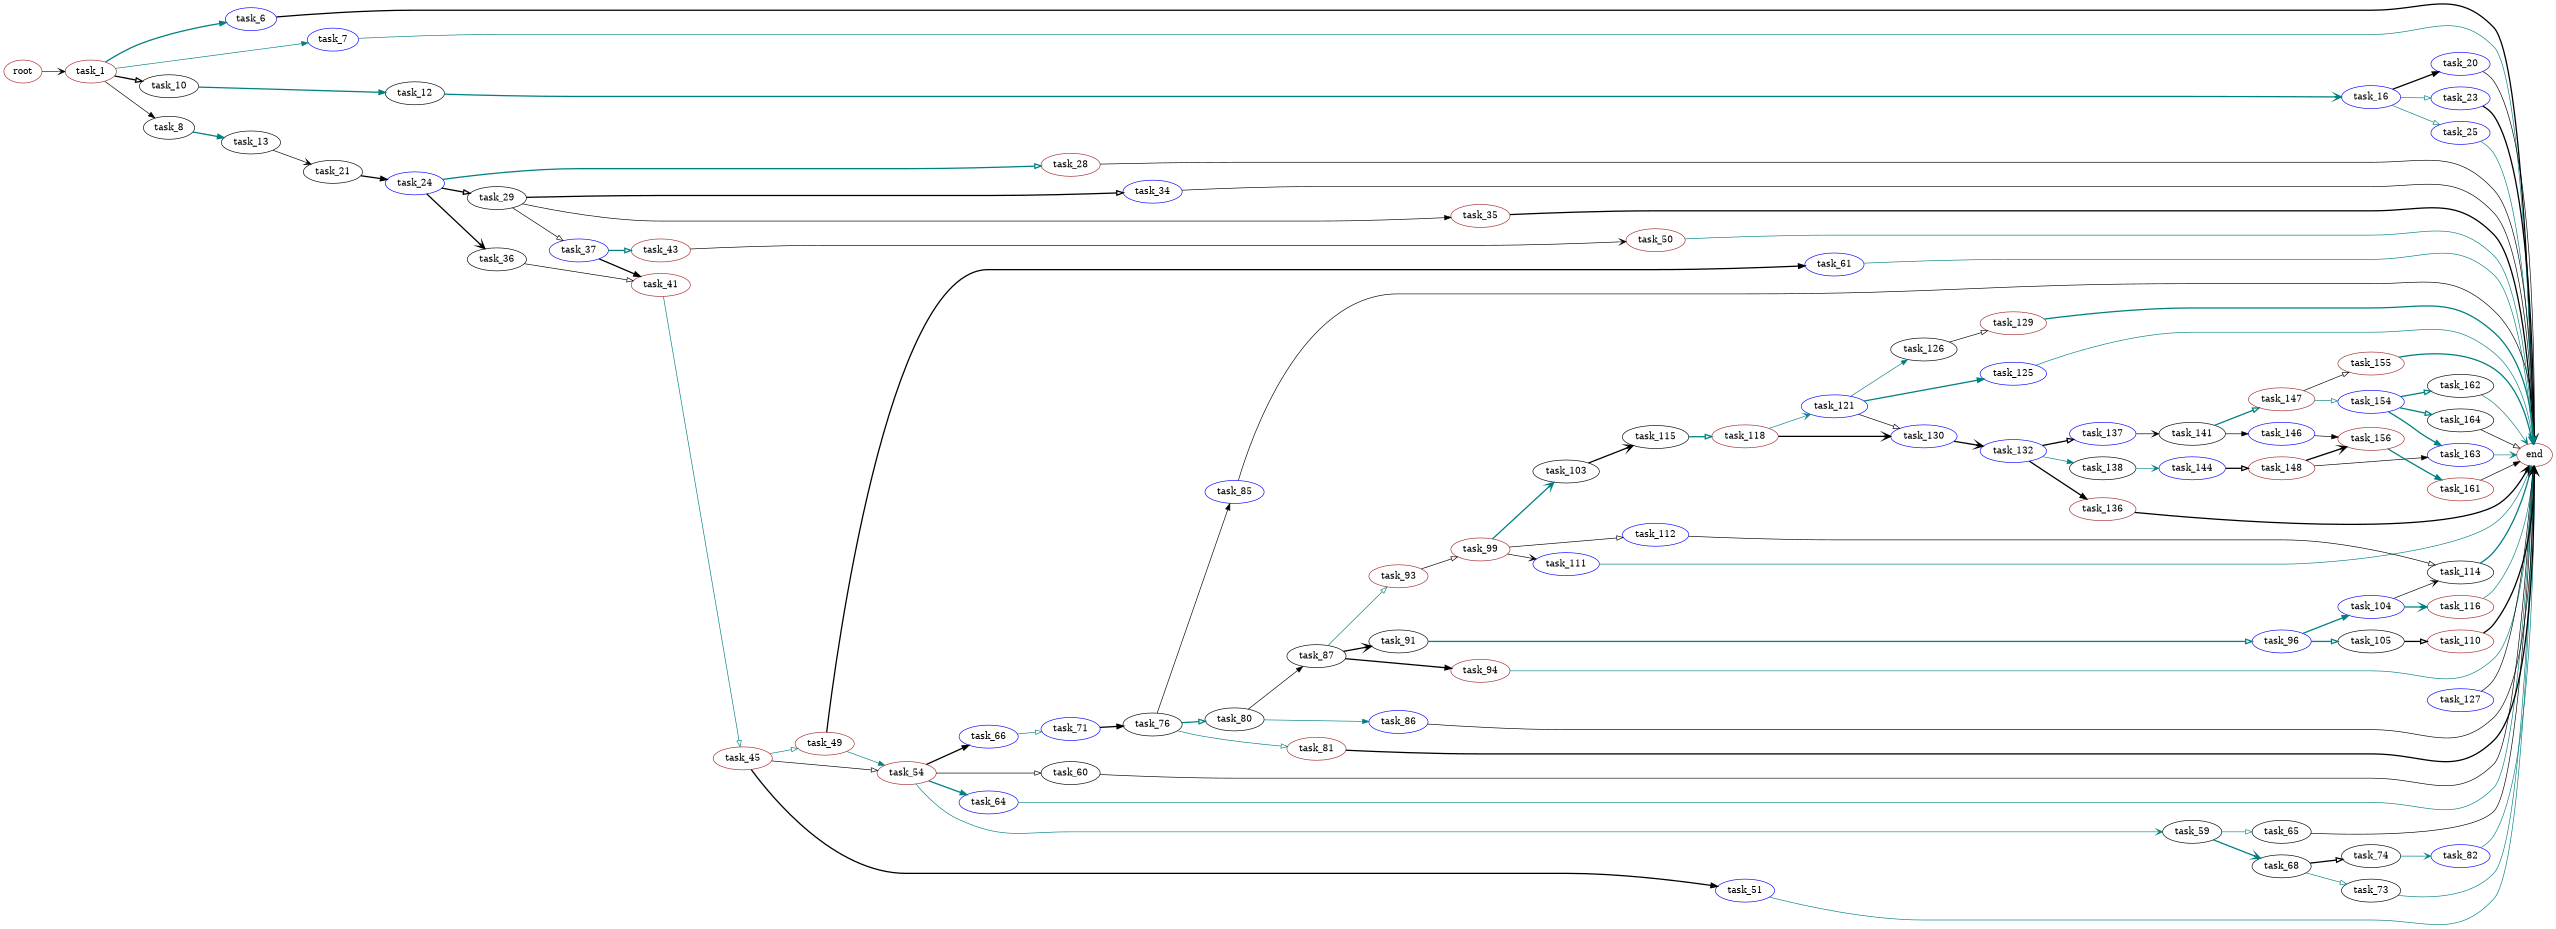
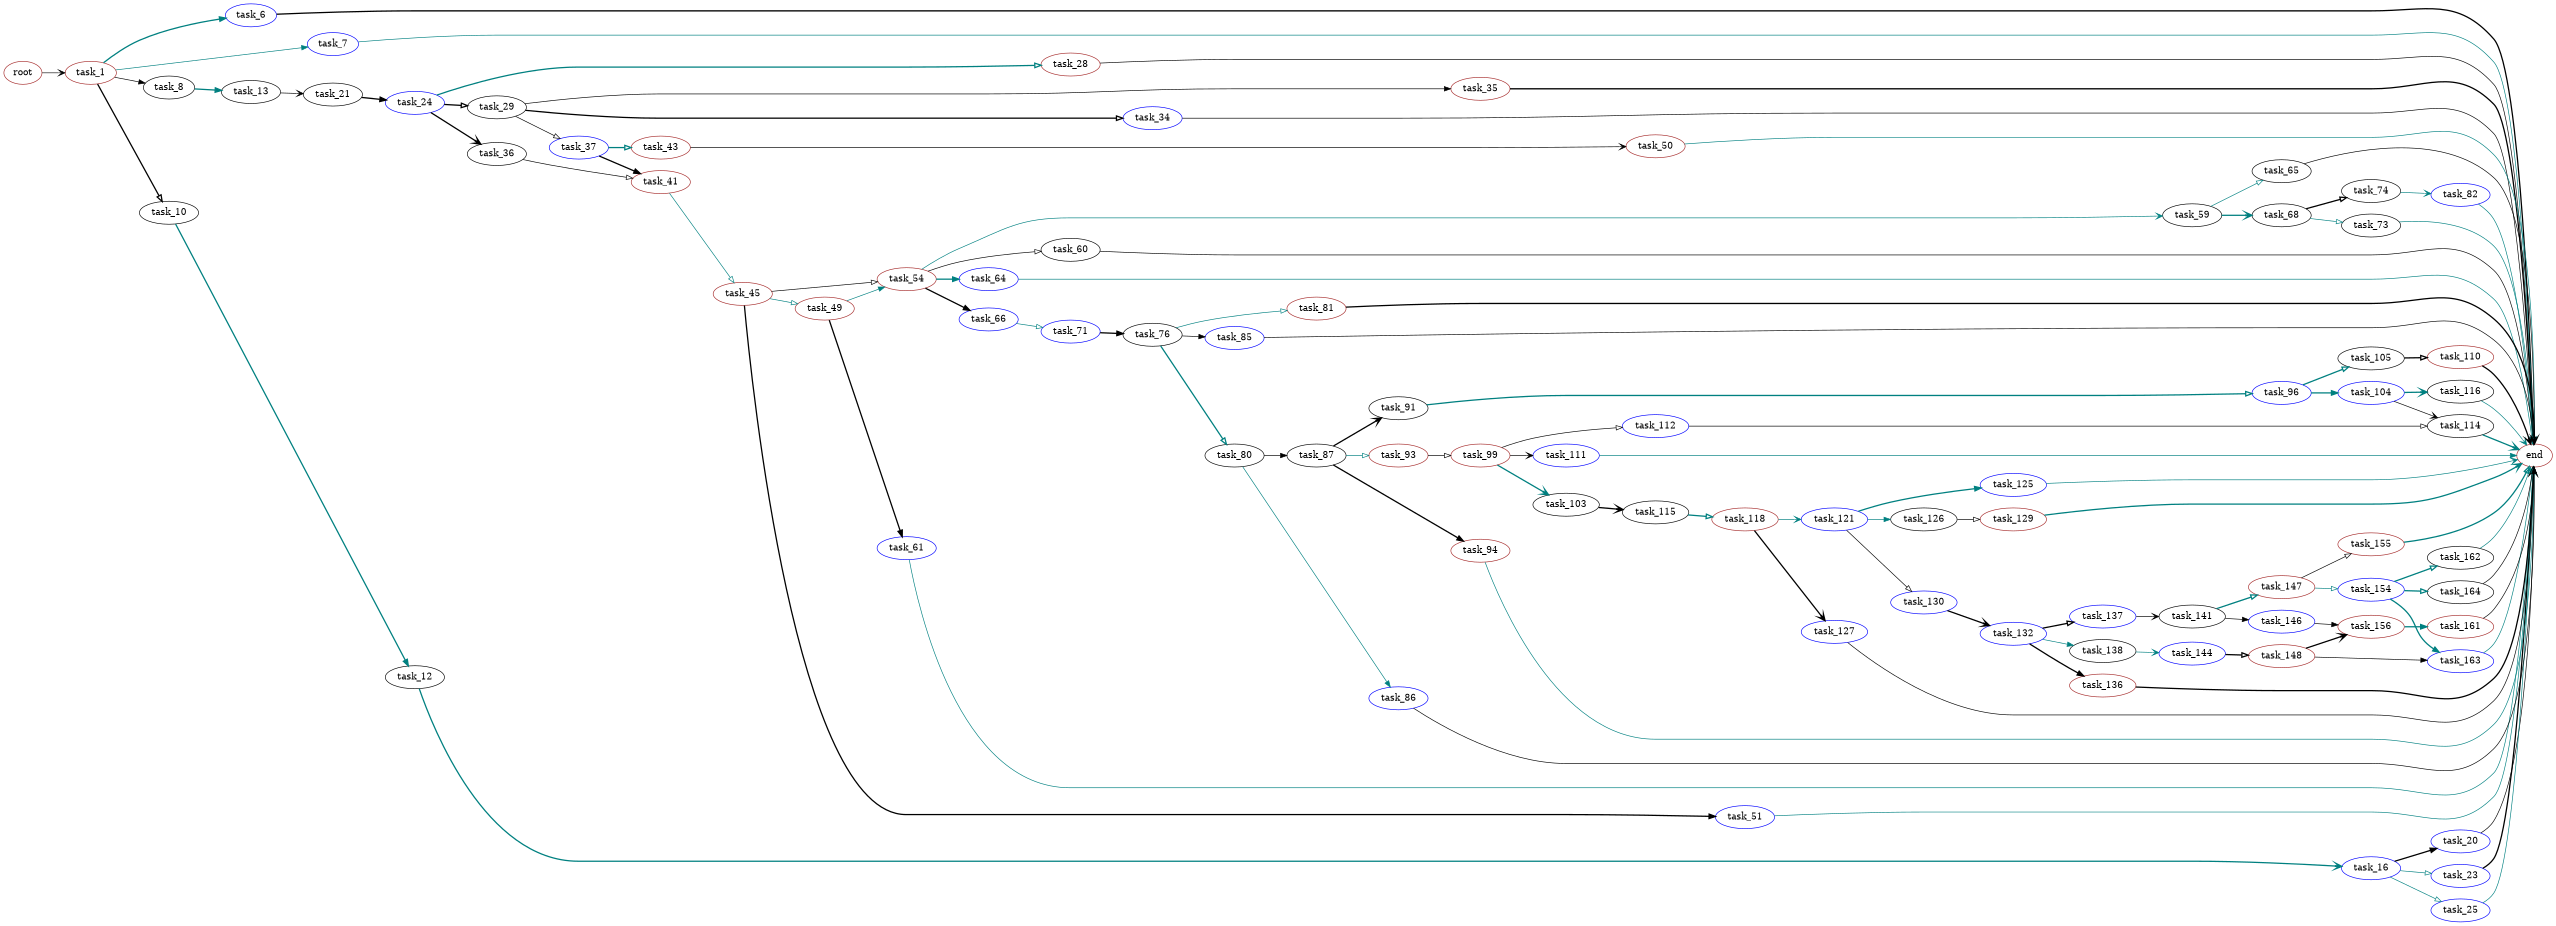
edge "task_118" -> "task_130": now "task_118" -> "task_127"
node "task_116": color brown -> black
